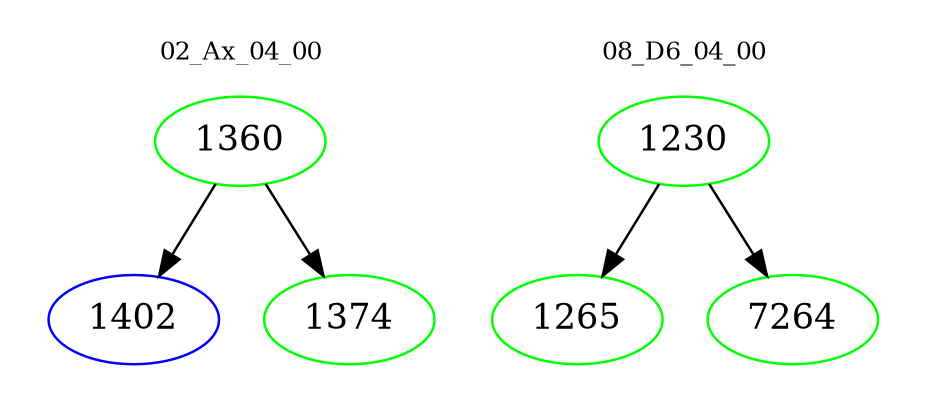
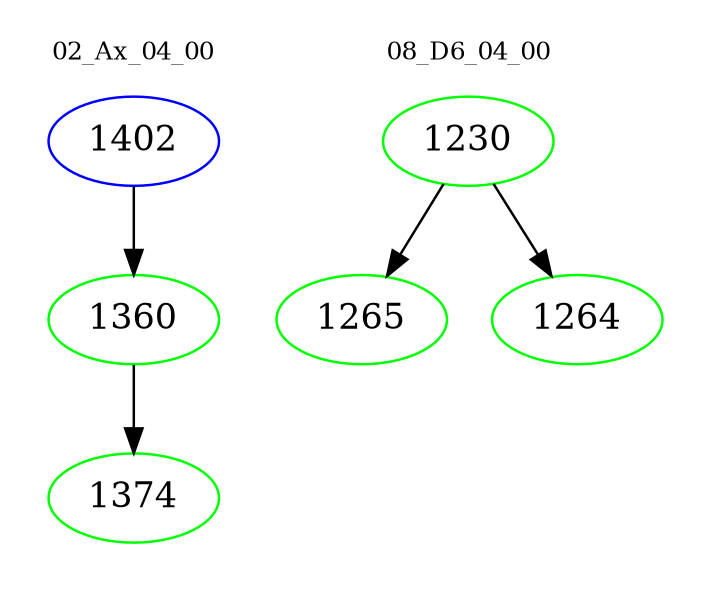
edge "1360" -> "1402": reversed
node "7264": label "7264" -> "1264"
